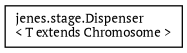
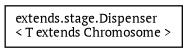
node "jenes.stage.Dispenser < T extends Chromosome >": label "jenes.stage.Dispenser < T extends Chromosome >" -> "extends.stage.Dispenser < T extends Chromosome >"
